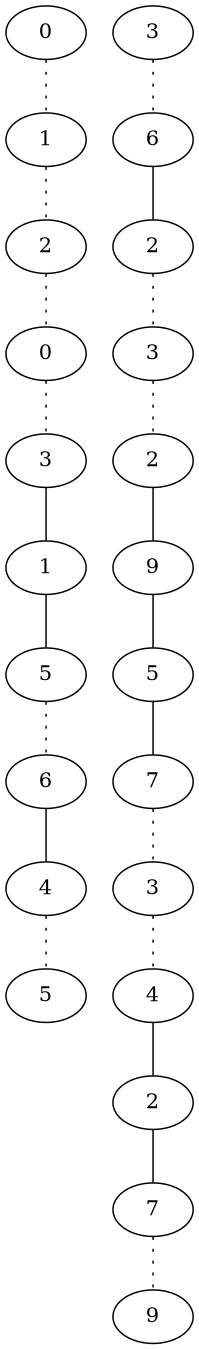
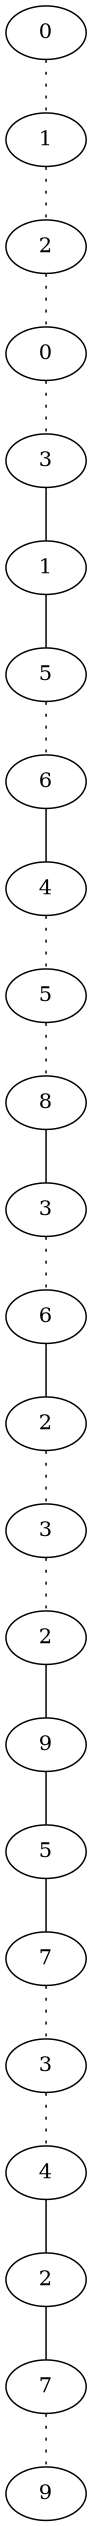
node "8": added
